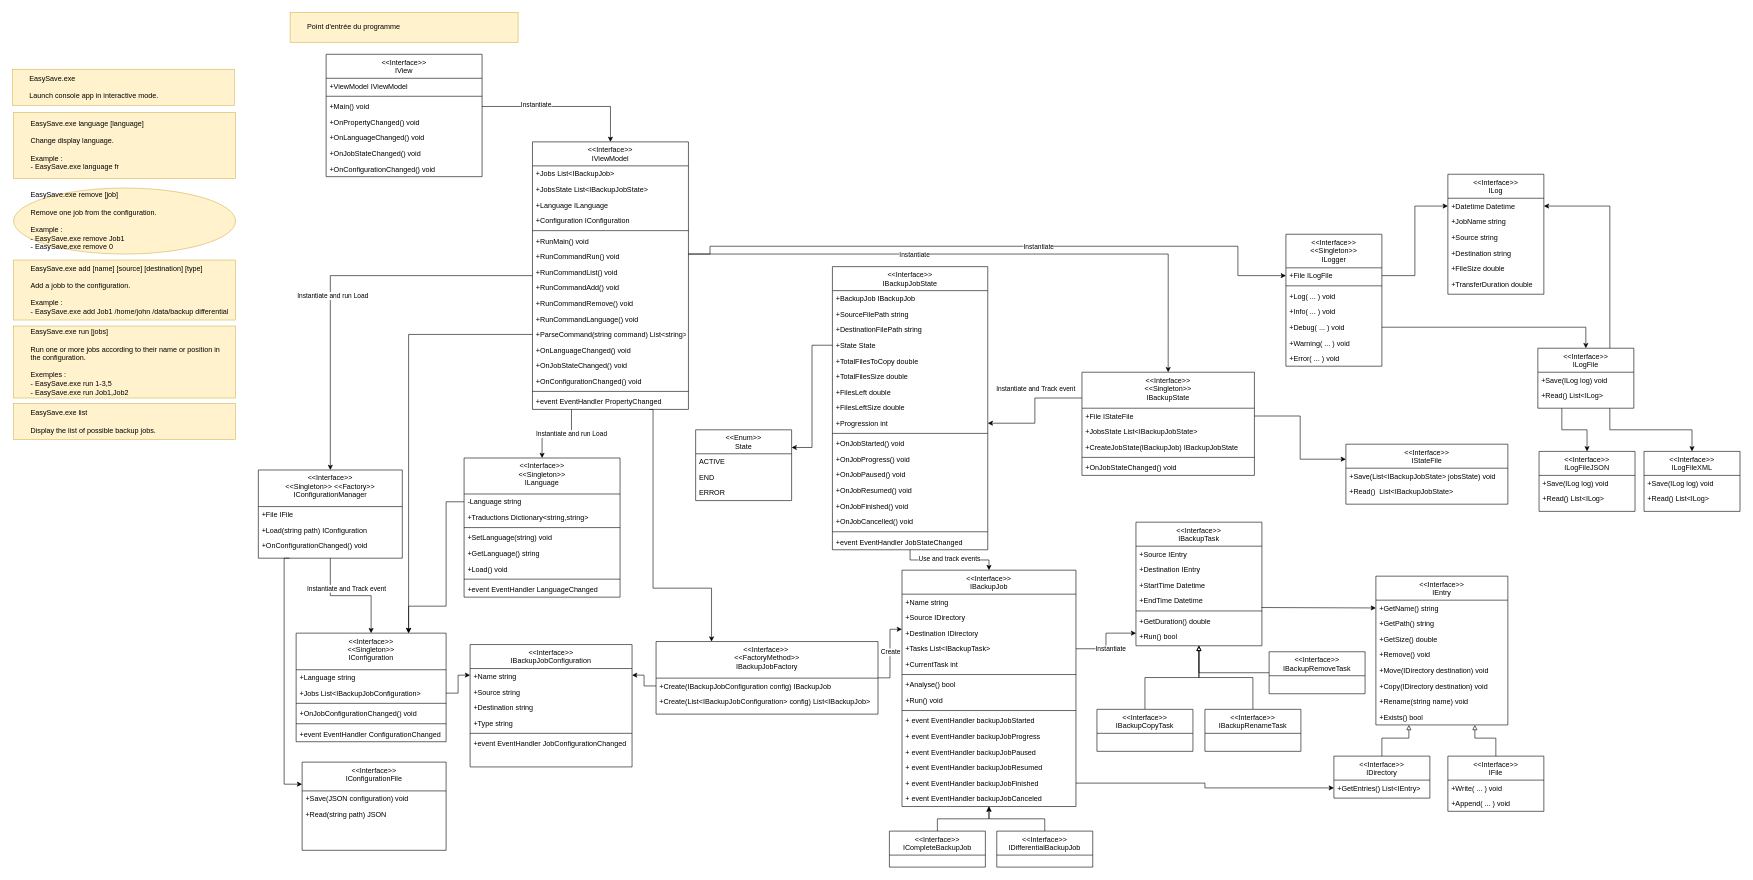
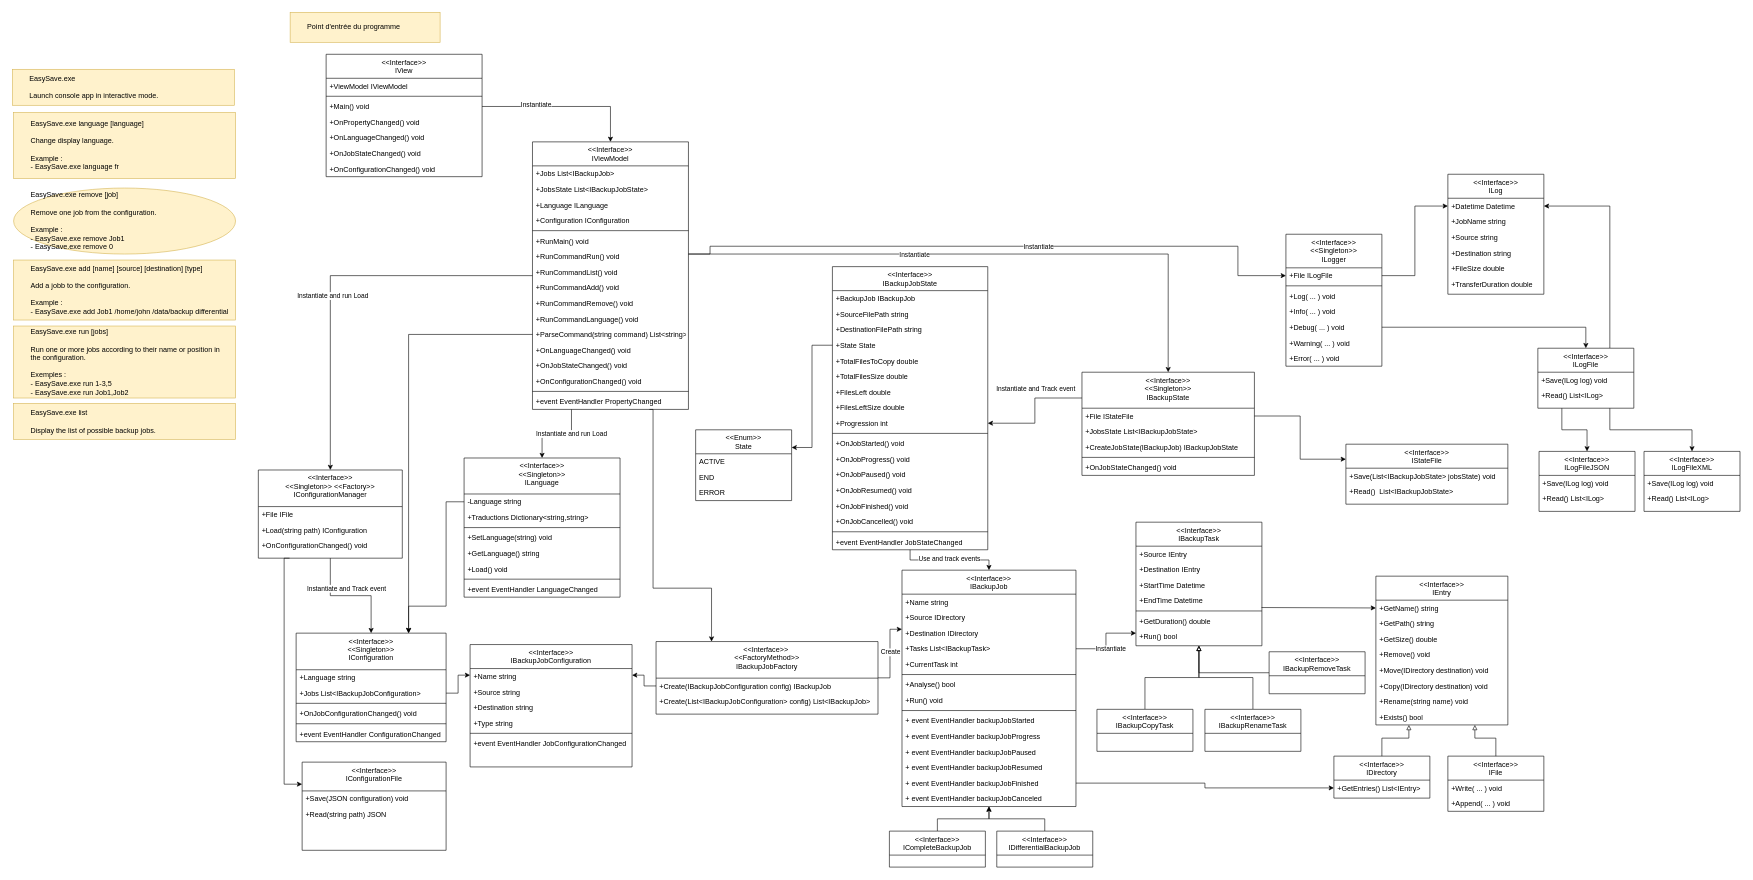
node "Point d'entrée du programme": size 228x30 -> 150x30
